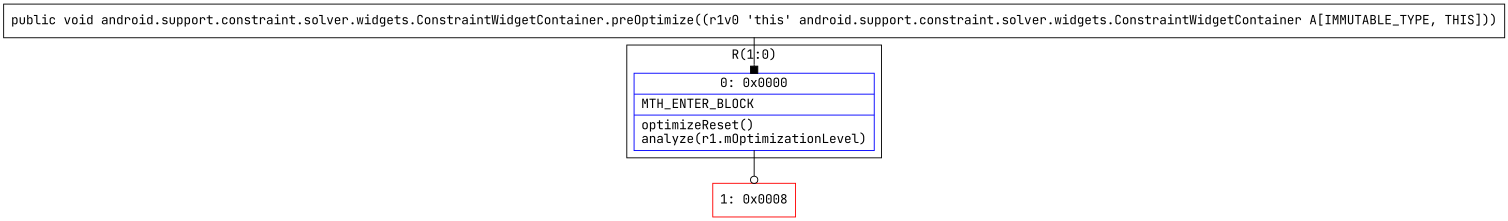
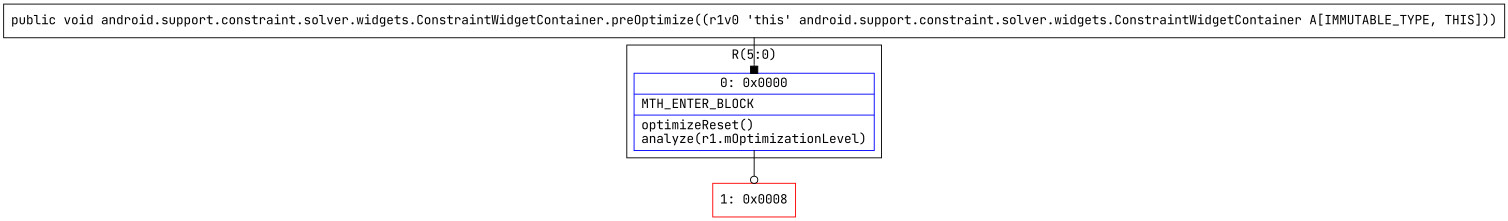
cluster "R(1:0)": label "R(1:0)" -> "R(5:0)"
